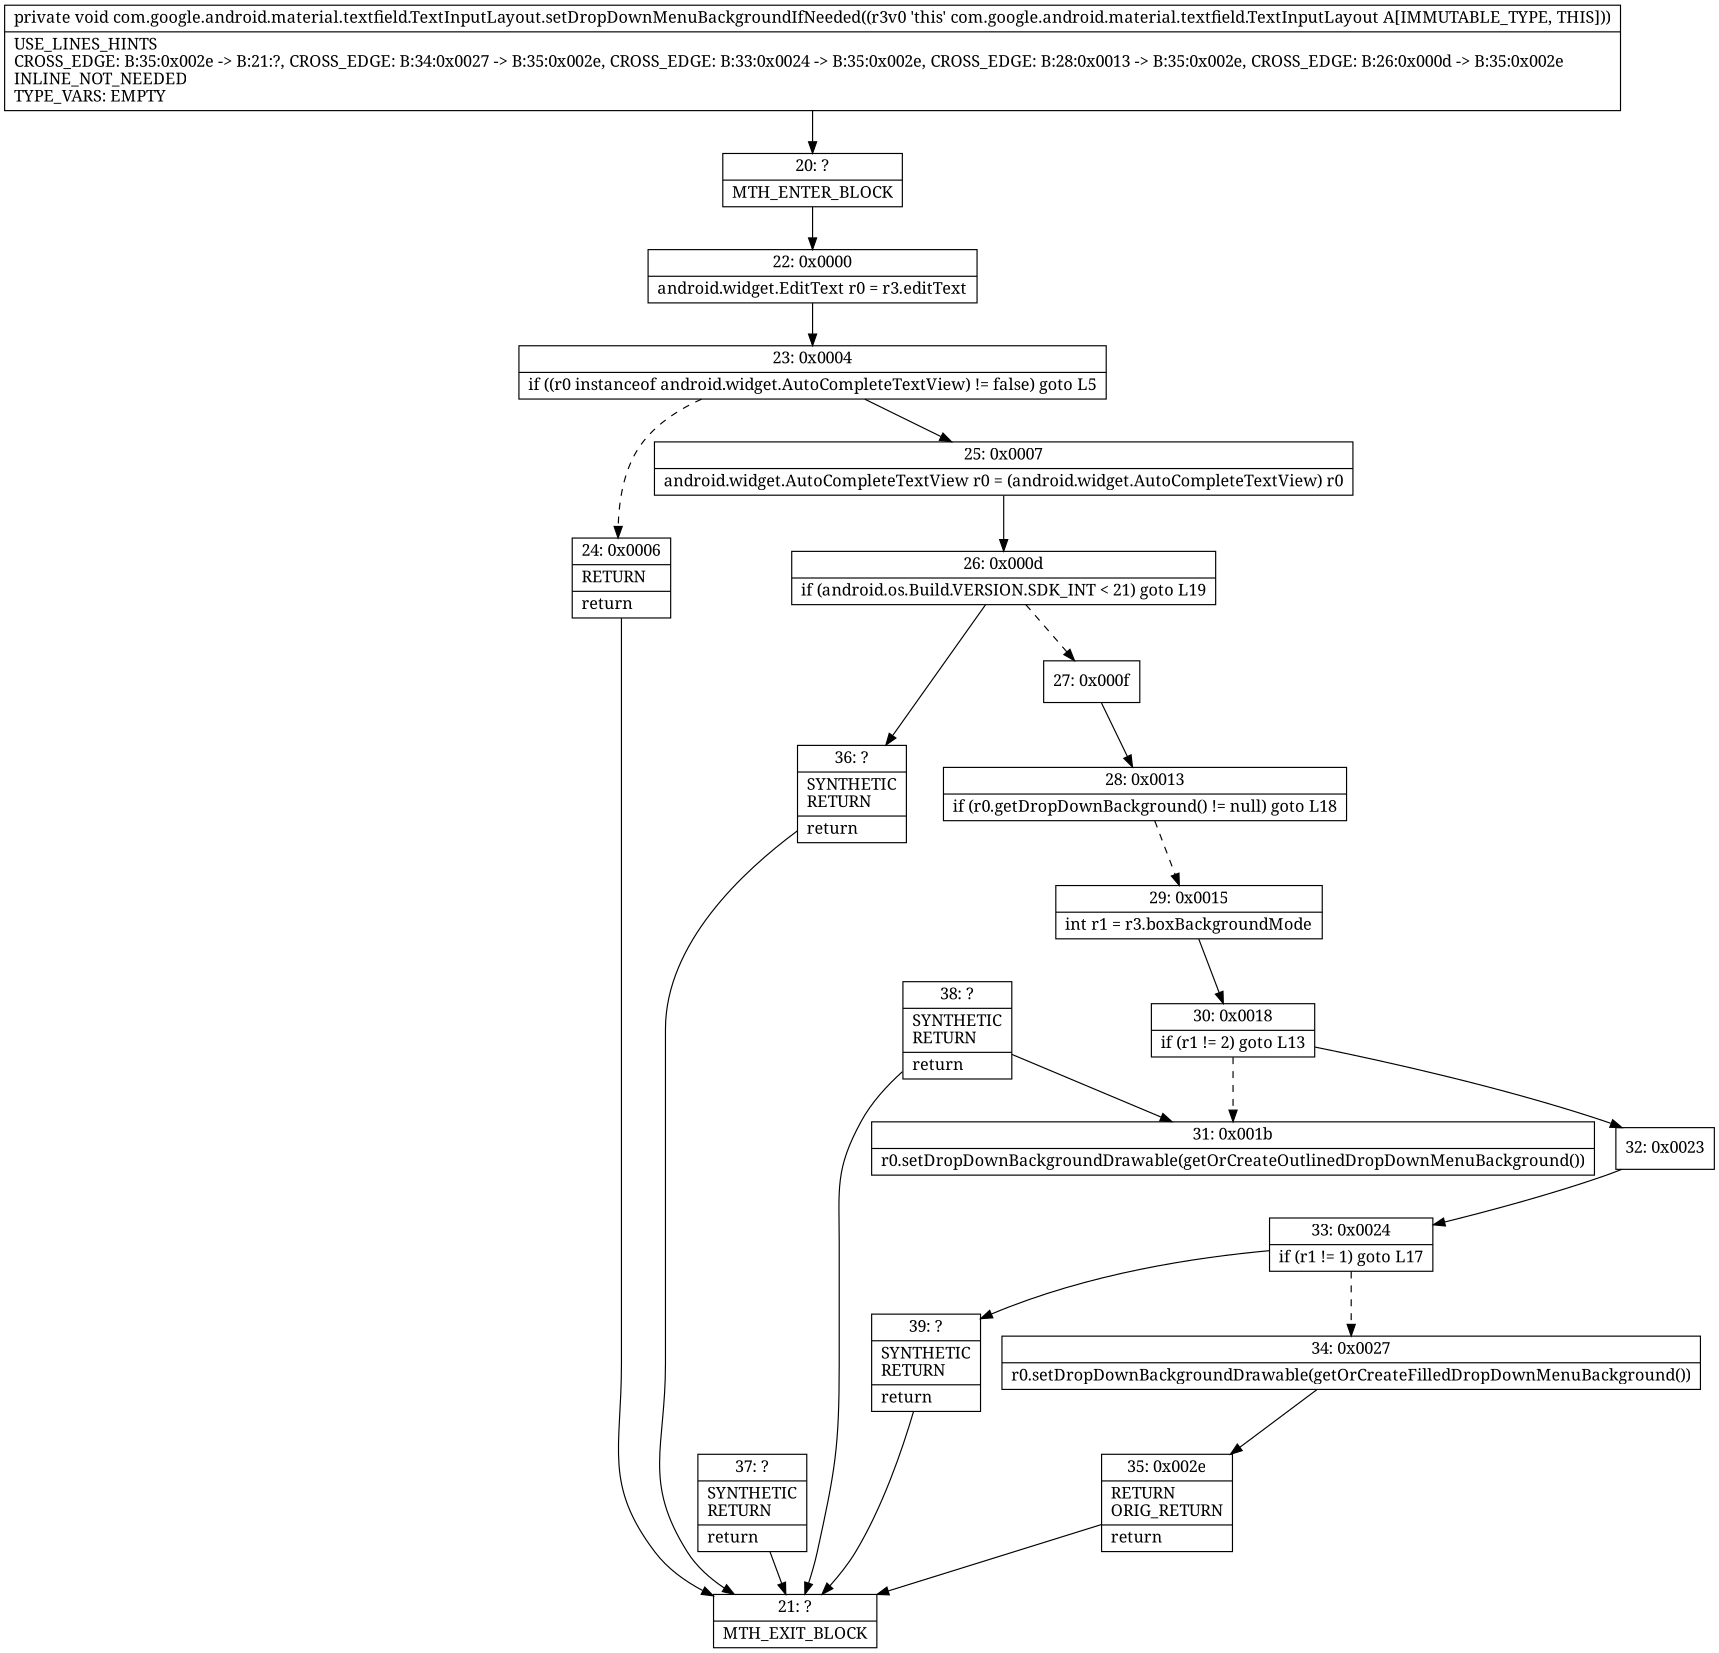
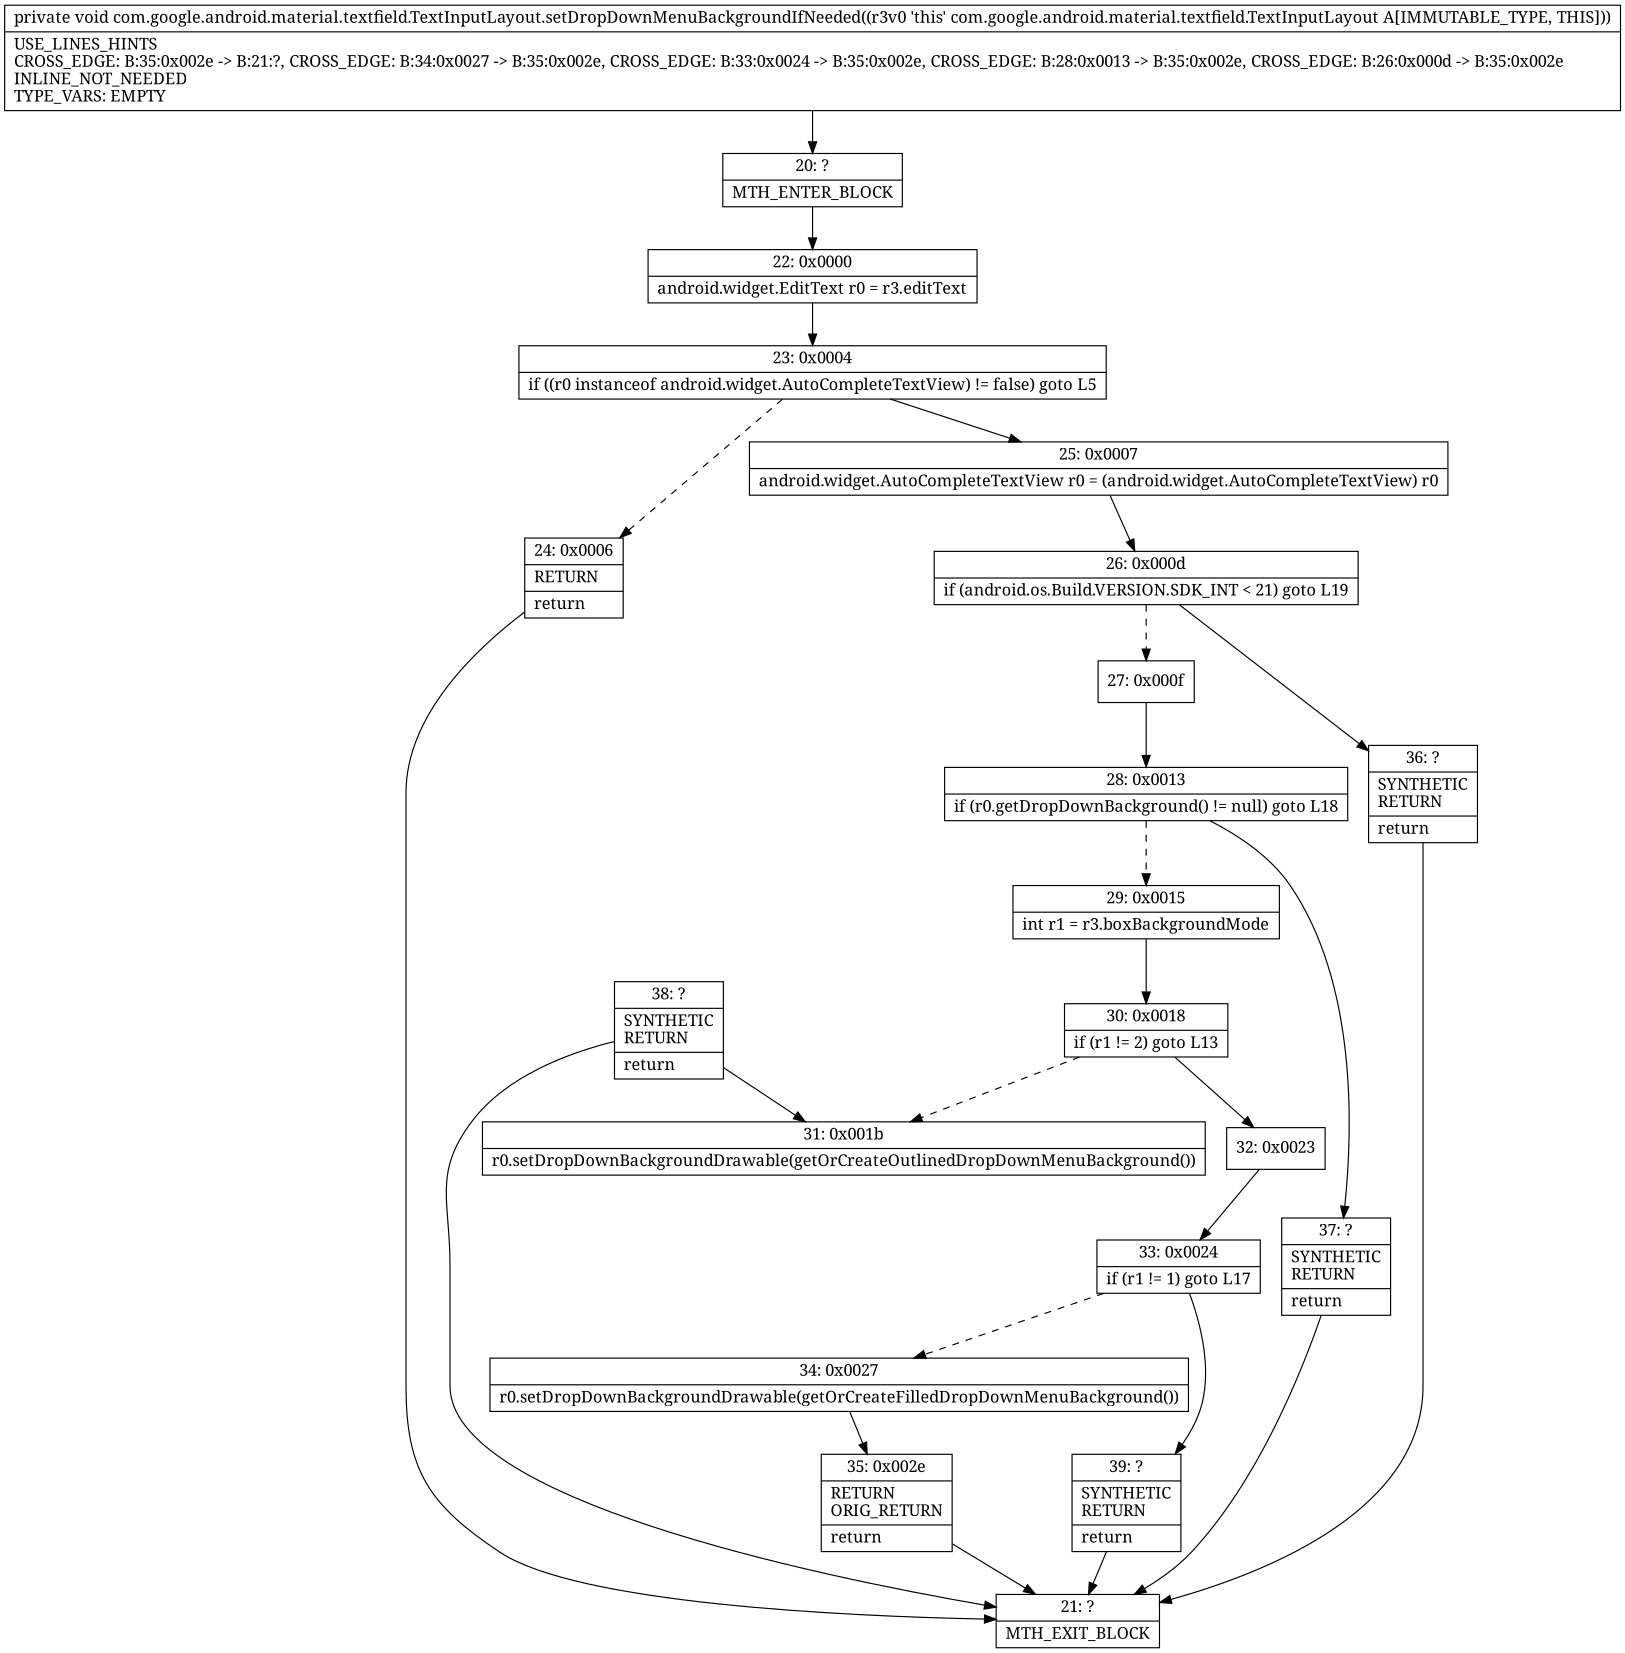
edge "28: 0x0013" -> "37: ?": added
